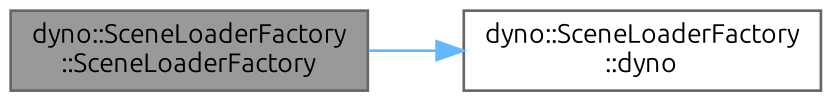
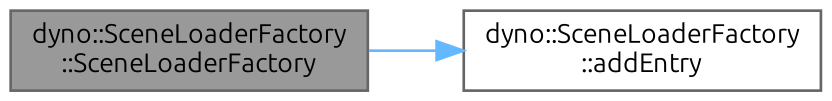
node "dyno::SceneLoaderFactory ::dyno": label "dyno::SceneLoaderFactory ::dyno" -> "dyno::SceneLoaderFactory ::addEntry"
